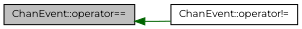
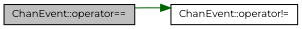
edge "ChanEvent::operator!=" -> "ChanEvent::operator==": reversed
